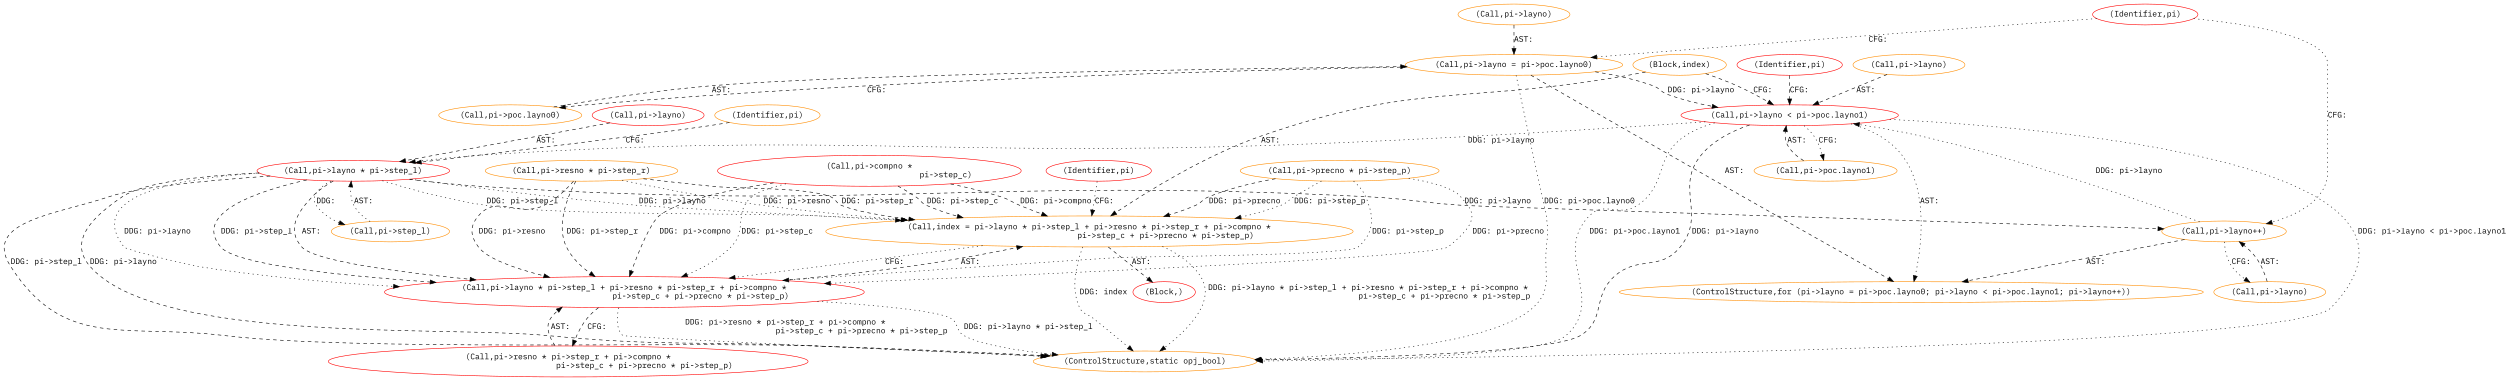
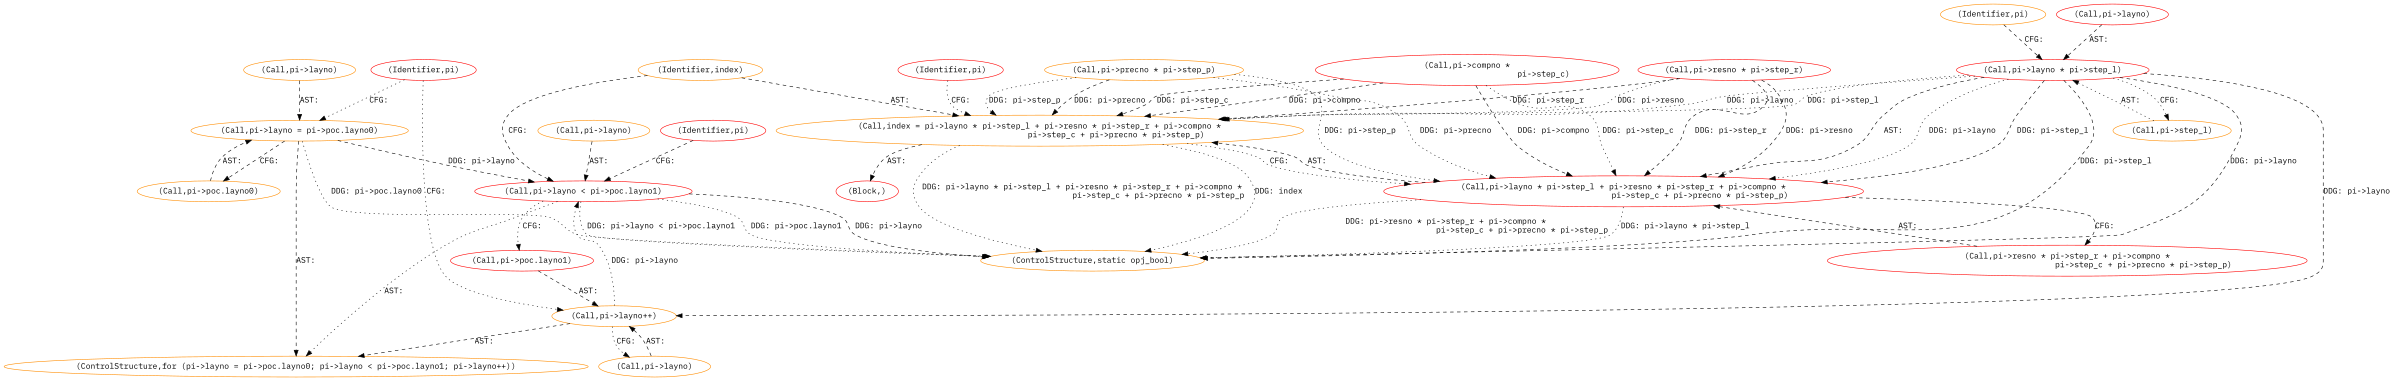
node "(Block,index)": label "(Block,index)" -> "(Identifier,index)"
edge "(Call,pi->layno < pi->poc.layno1)" -> "(Call,pi->layno * pi->step_l)": removed, label "DDG: pi->layno"
edge "(Call,pi->poc.layno1)" -> "(Call,pi->layno < pi->poc.layno1)": now "(Call,pi->poc.layno1)" -> "(Call,pi->layno++)"
node "(Call,pi->resno * pi->step_r)": color darkorange -> red
node "(Call,pi->poc.layno1)": color darkorange -> red
edge "(Call,pi->layno * pi->step_l)" -> "(Call,pi->step_l)": label "DDG: " -> "CFG: "
